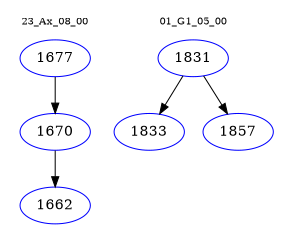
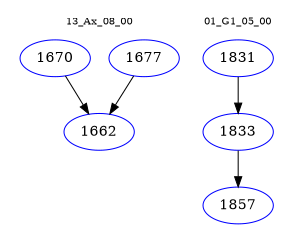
cluster "23_Ax_08_00": label "23_Ax_08_00" -> "13_Ax_08_00"
edge "1677" -> "1670": now "1677" -> "1662"
edge "1831" -> "1857": now "1833" -> "1857"
